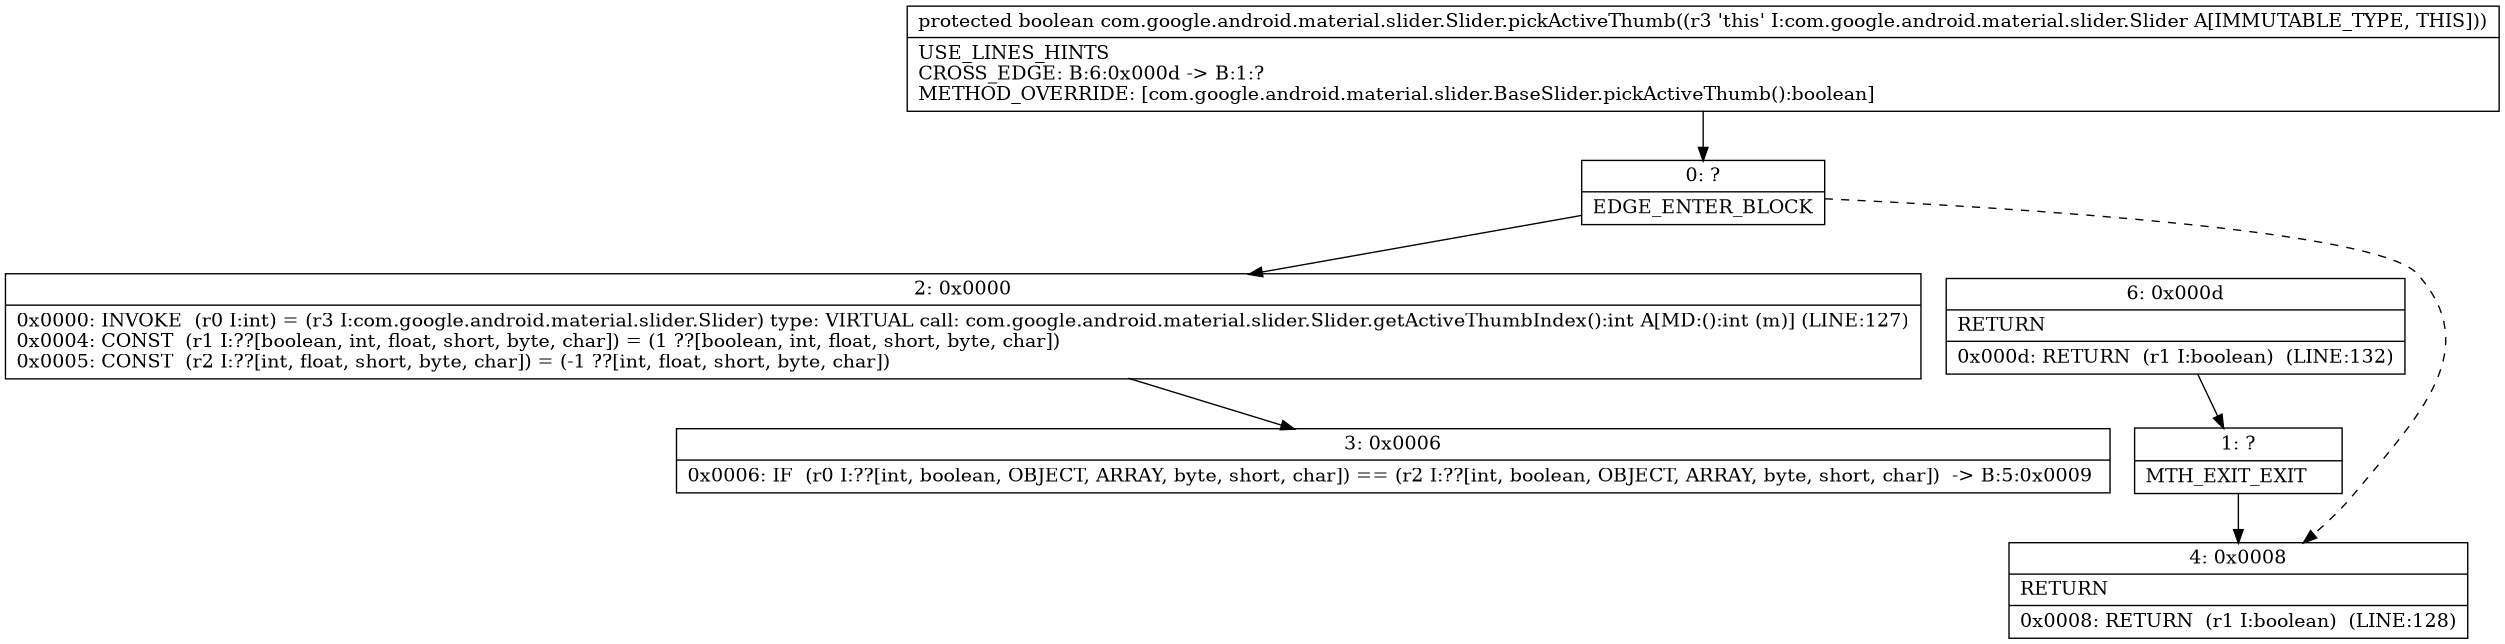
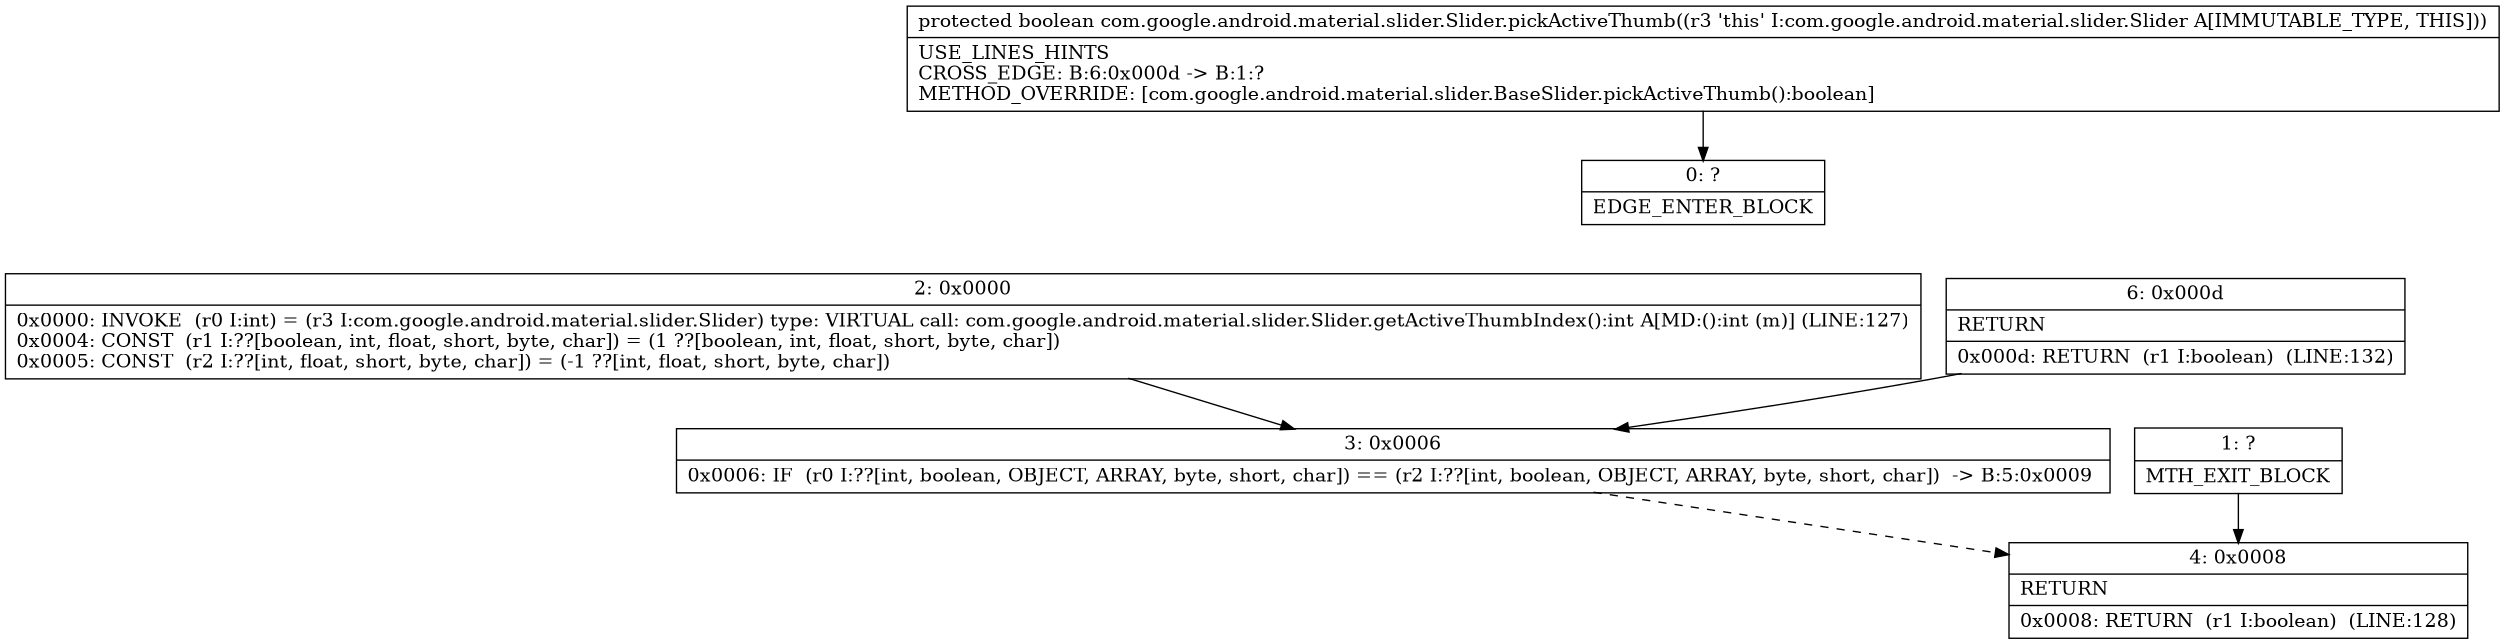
edge "0: ?" -> "4: 0x0008": now "3: 0x0006" -> "4: 0x0008"
edge "0: ?" -> "2: 0x0000": removed
edge "6: 0x000d" -> "1: ?": now "6: 0x000d" -> "3: 0x0006"
node "1: ?": text "MTH_EXIT_EXIT" -> "MTH_EXIT_BLOCK"
